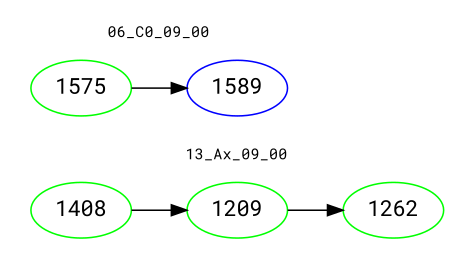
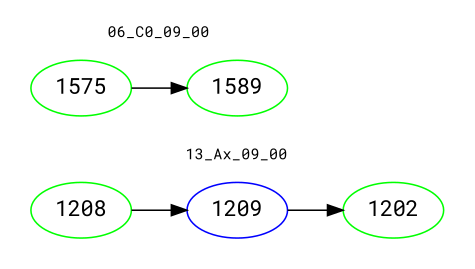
node "1589": color blue -> green
node "1408": label "1408" -> "1208"
node "1209": color green -> blue
node "1262": label "1262" -> "1202"
